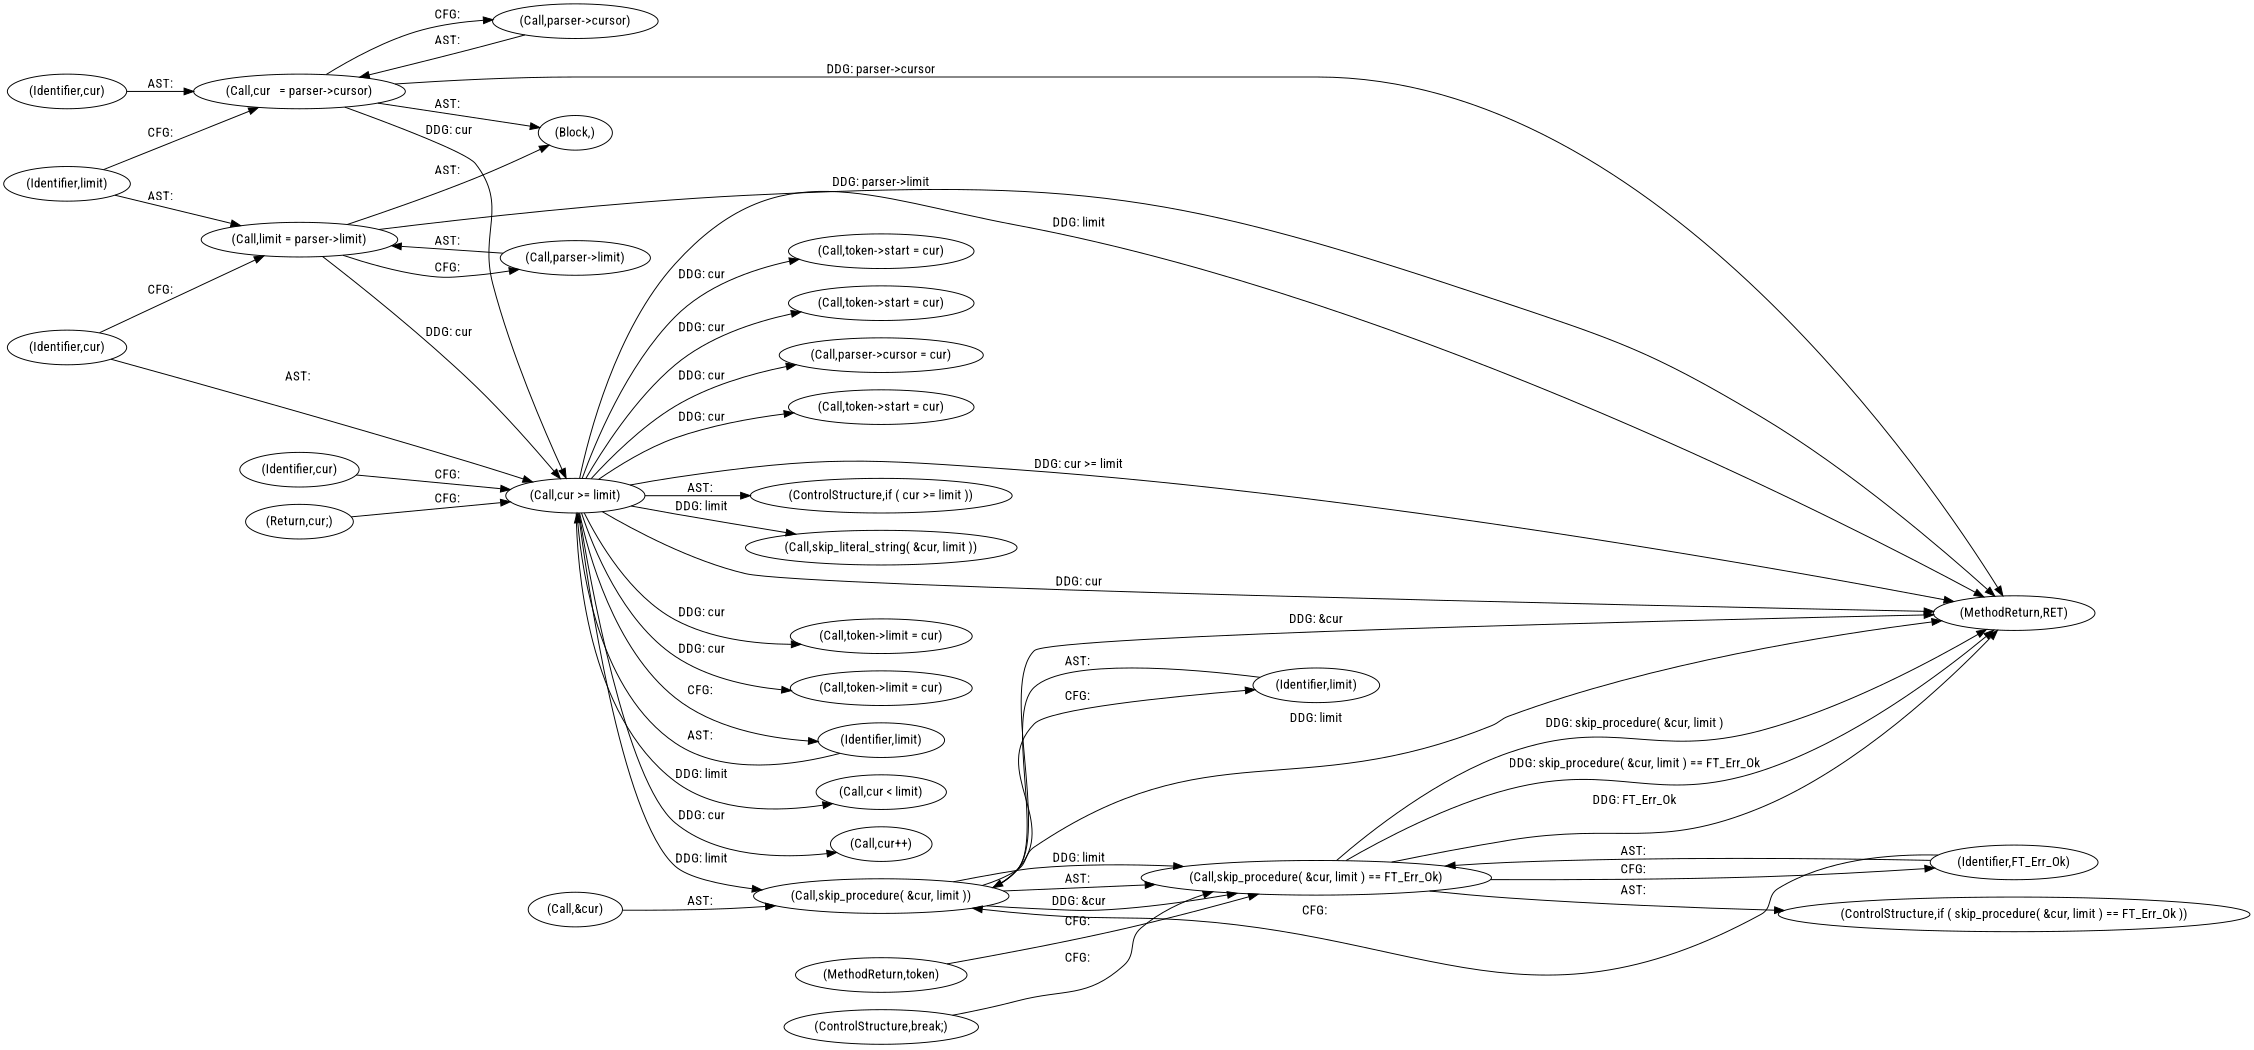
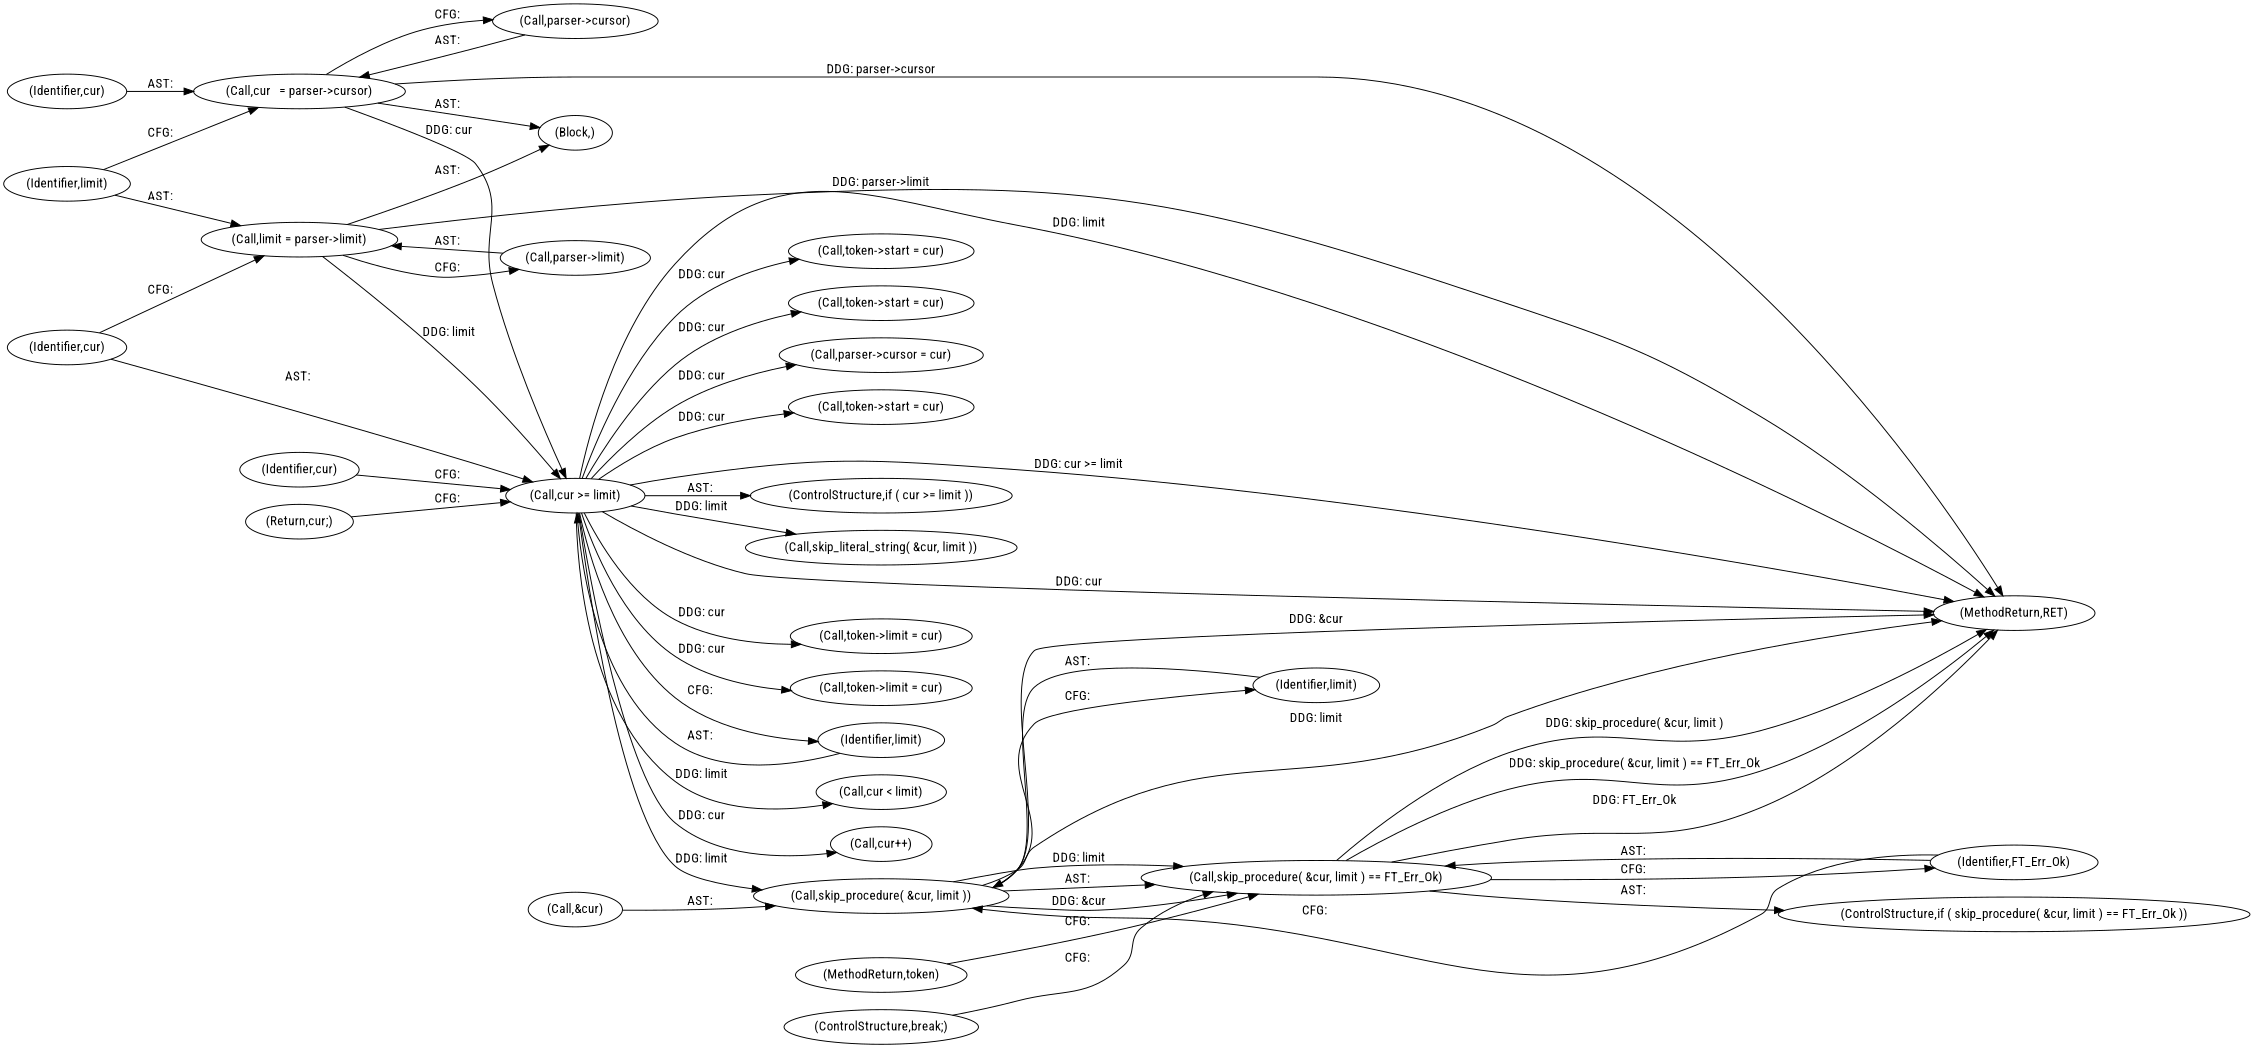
edge "(Call,limit = parser->limit)" -> "(Call,cur >= limit)": label "DDG: cur" -> "DDG: limit"
